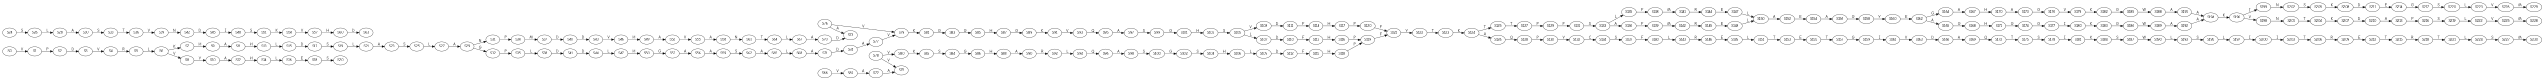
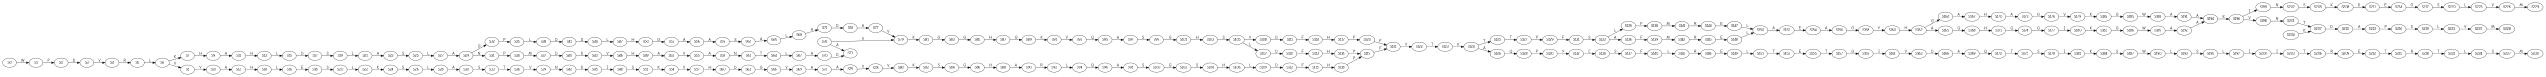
edge "S160" -> "S162": label "E" -> "H"
edge "S201" -> "S204": now "S201" -> "S207"
edge "S0" -> "S1": label "V" -> "W"
edge "S78" -> "S75": reversed
node "S22": added
edge "S63" -> "S66": added, label "G"
